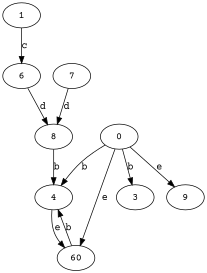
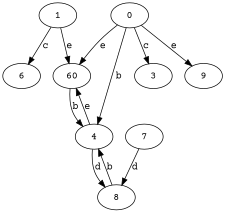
edge "1" -> "60": added, label "e"
edge "6" -> "8": now "4" -> "8"
edge "0" -> "3": label "b" -> "c"
